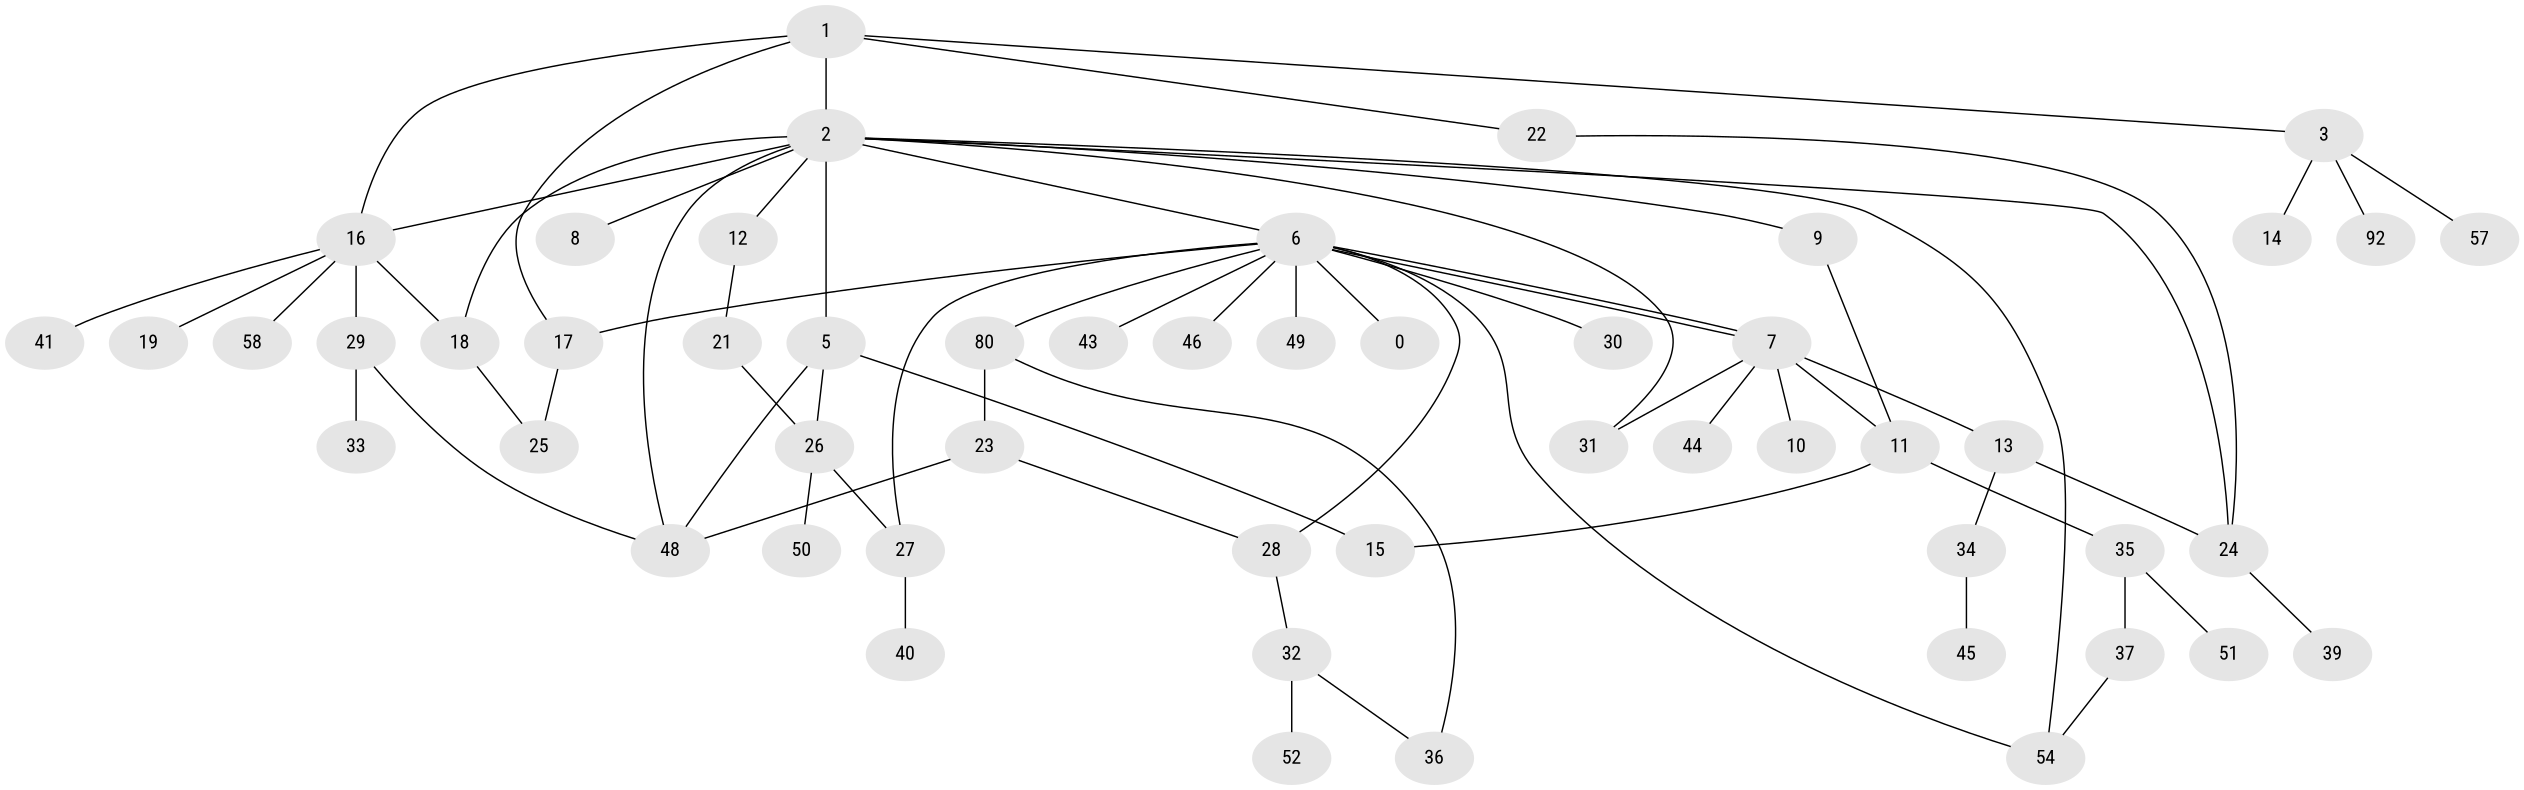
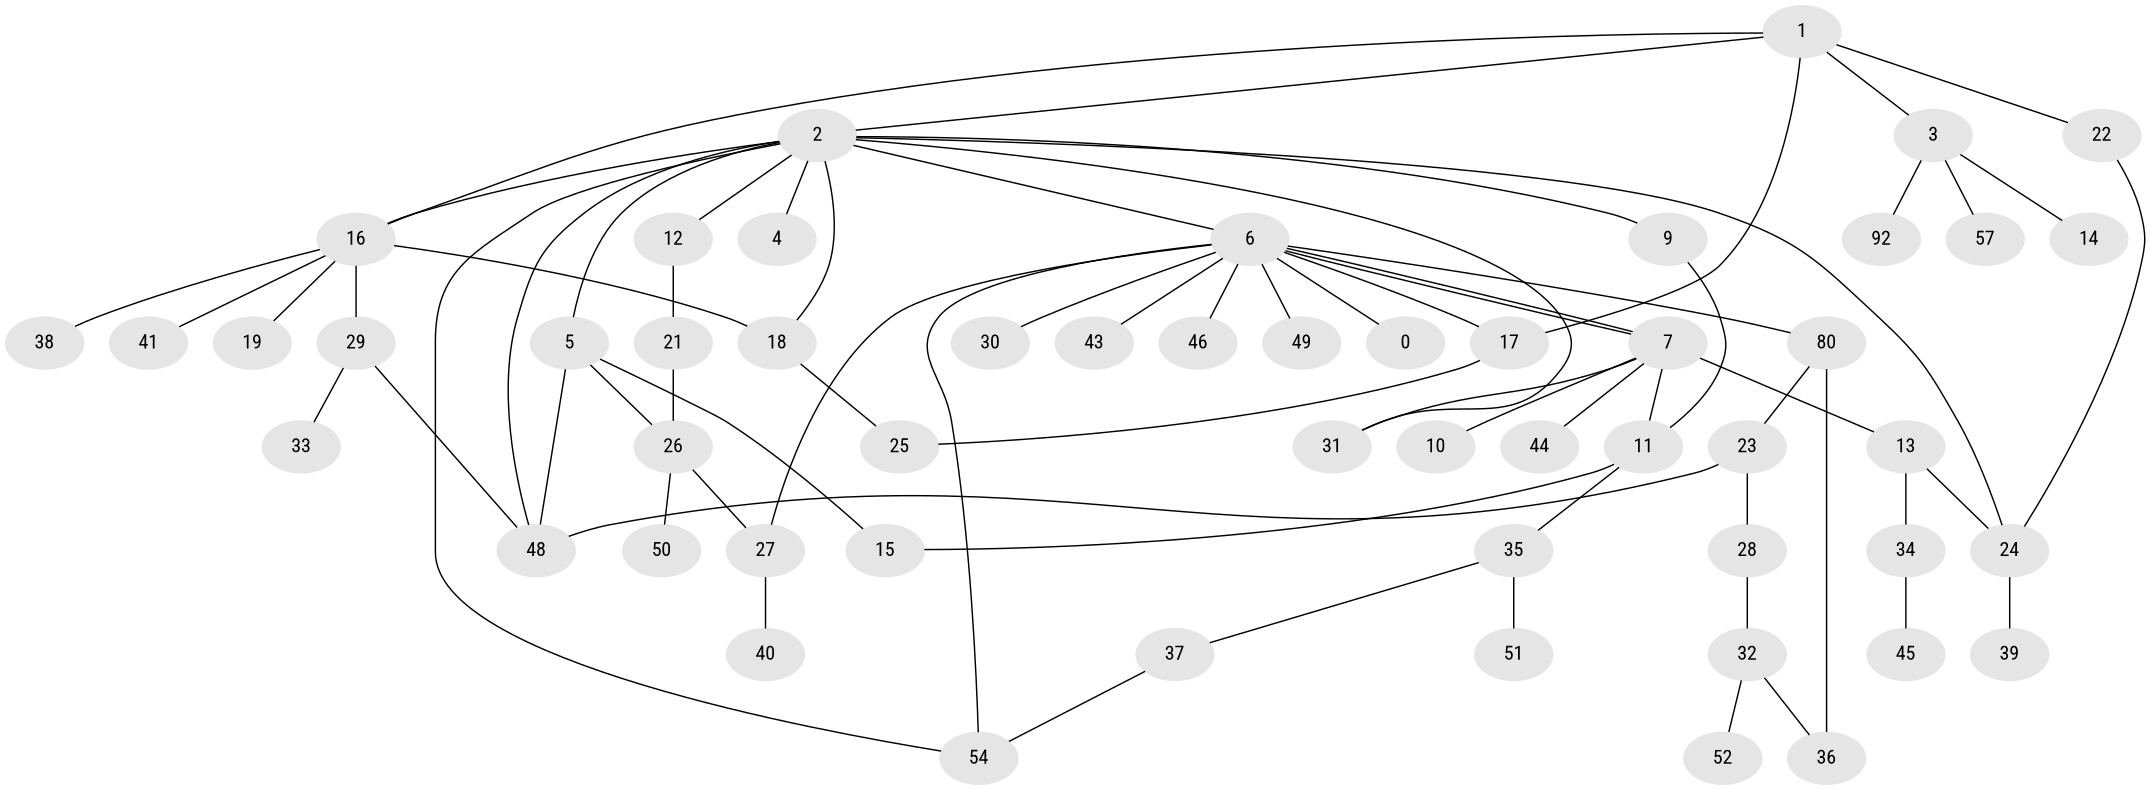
node "8": label "8" -> "4"
node "58": label "58" -> "38"
edge "6" -- "28": removed
